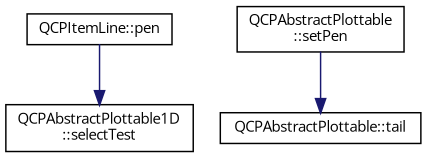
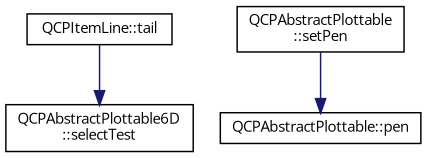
node "QCPItemLine::pen": label "QCPItemLine::pen" -> "QCPItemLine::tail"
node "QCPAbstractPlottable1D ::selectTest": label "QCPAbstractPlottable1D ::selectTest" -> "QCPAbstractPlottable6D ::selectTest"
node "QCPAbstractPlottable::tail": label "QCPAbstractPlottable::tail" -> "QCPAbstractPlottable::pen"
